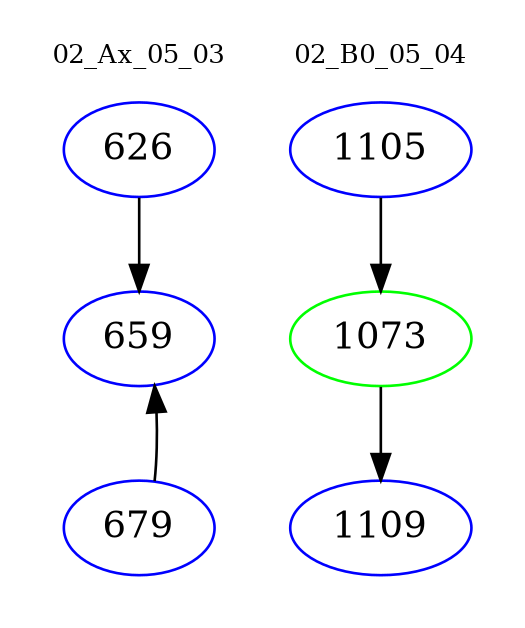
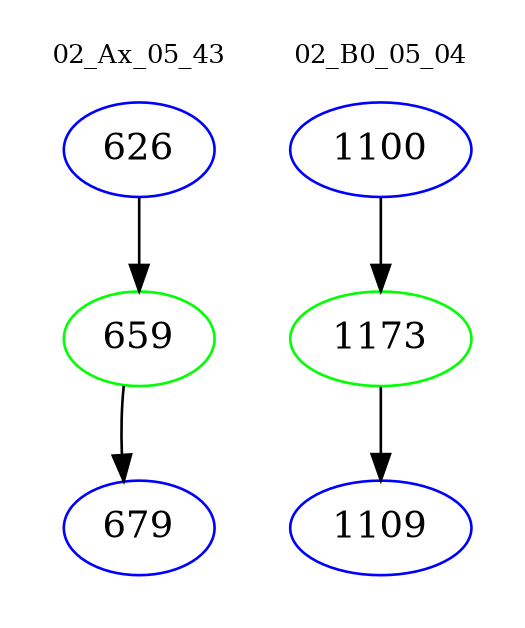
cluster "02_Ax_05_03": label "02_Ax_05_03" -> "02_Ax_05_43"
node "1105": label "1105" -> "1100"
node "659": color blue -> green
node "1073": label "1073" -> "1173"
edge "679" -> "659": reversed
